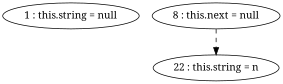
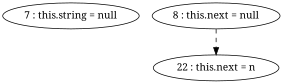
node "1 : this.string = null": label "1 : this.string = null" -> "7 : this.string = null"
node "22 : this.string = n": label "22 : this.string = n" -> "22 : this.next = n"
